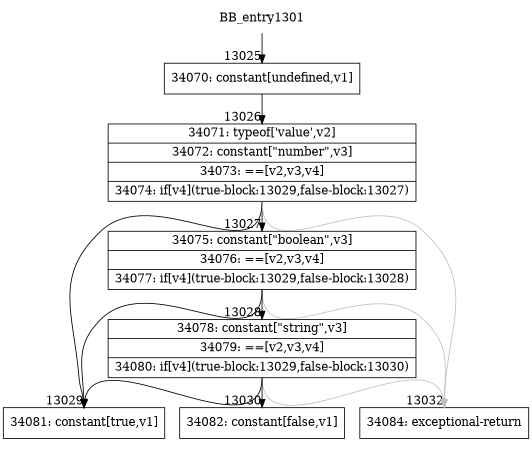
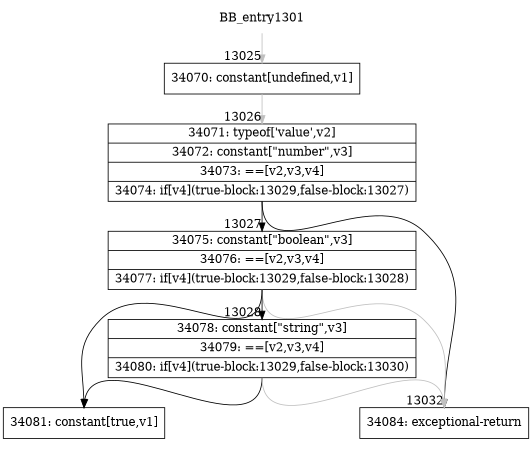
edge "BB_entry1301" -> "34070: constant[undefined,v1]": color black -> gray
edge "34070: constant[undefined,v1]" -> "34071: typeof['value',v2]": color black -> gray
edge "34071: typeof['value',v2]" -> "34081: constant[true,v1]": removed
edge "34071: typeof['value',v2]" -> "34084: exceptional-return": color gray -> black
node "34082: constant[false,v1]": removed
